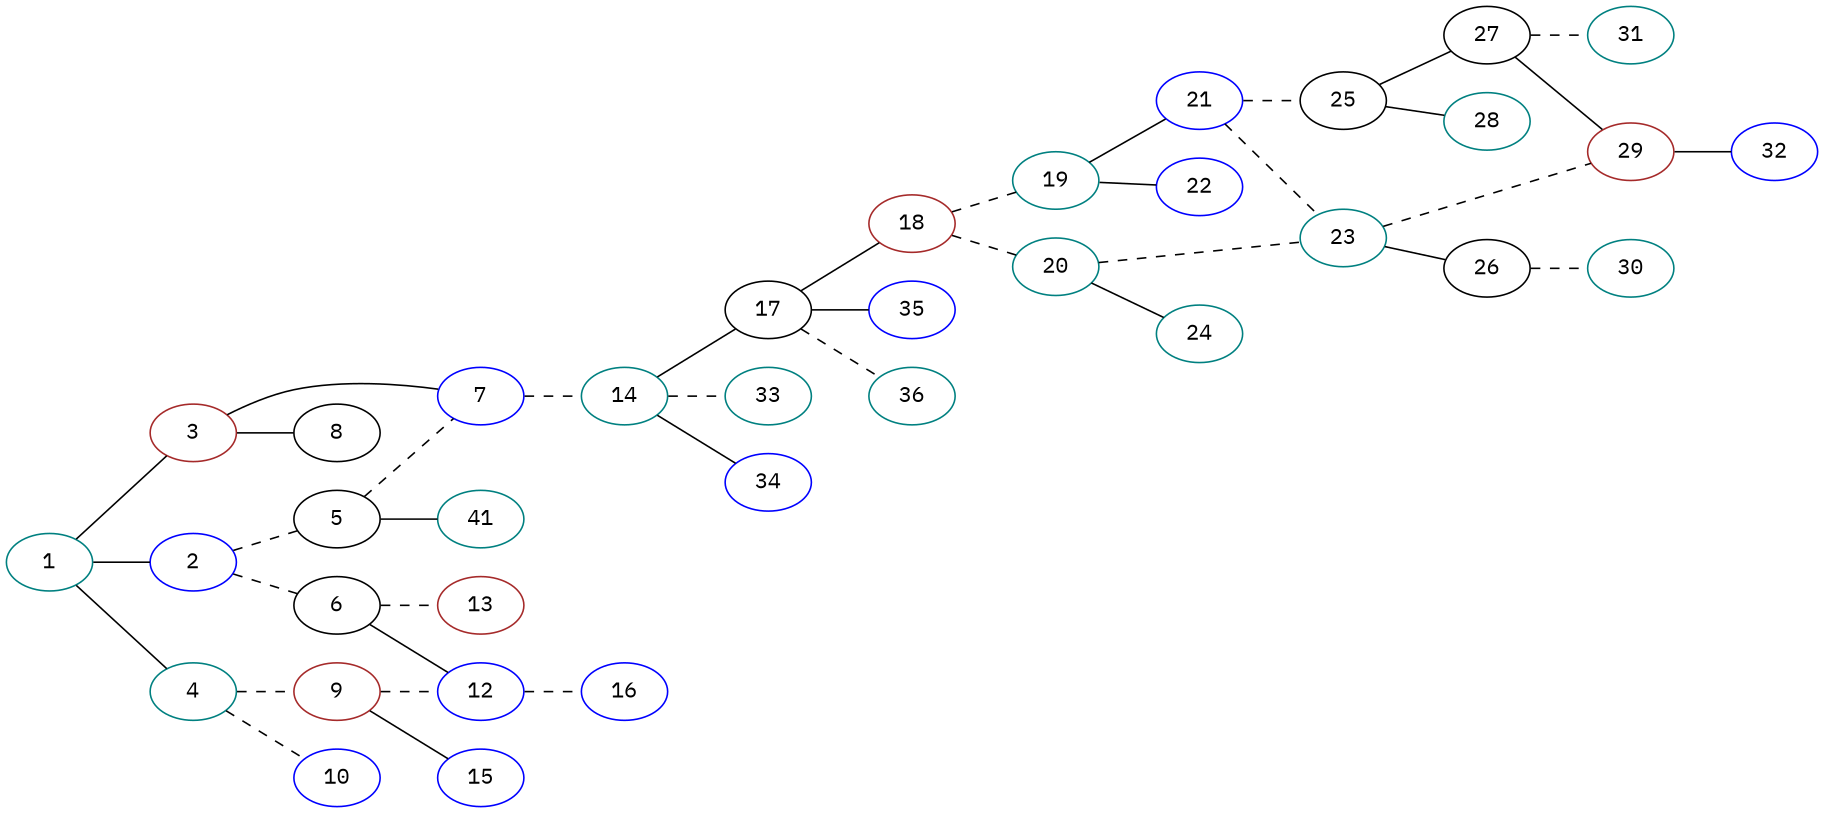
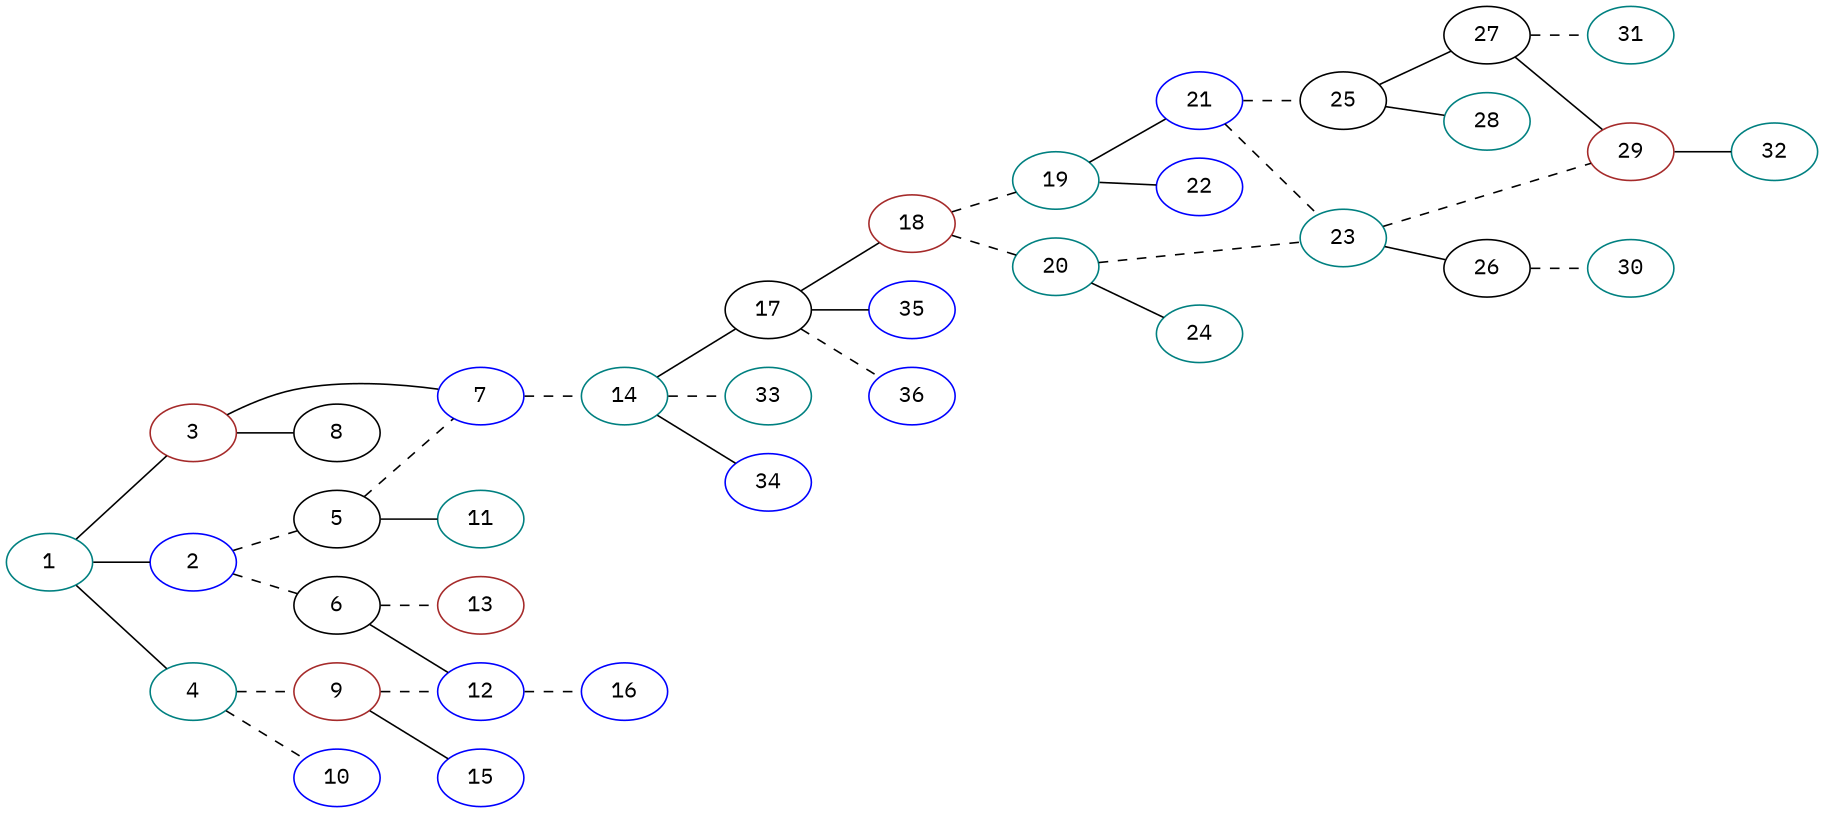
node "32": color blue -> teal
node "36": color teal -> blue
node "41": label "41" -> "11"
